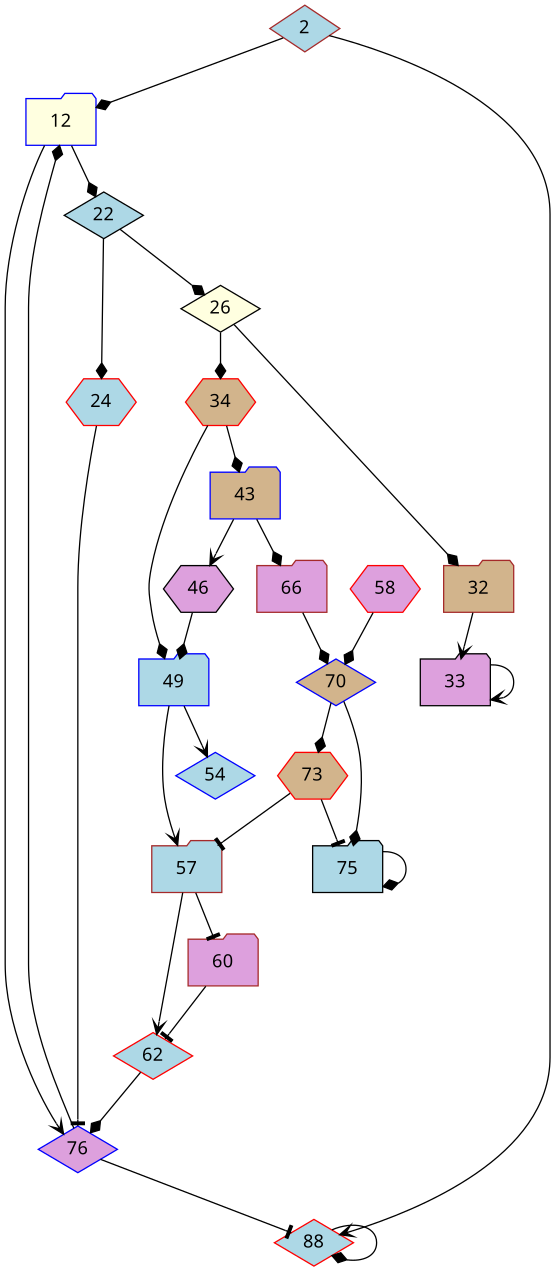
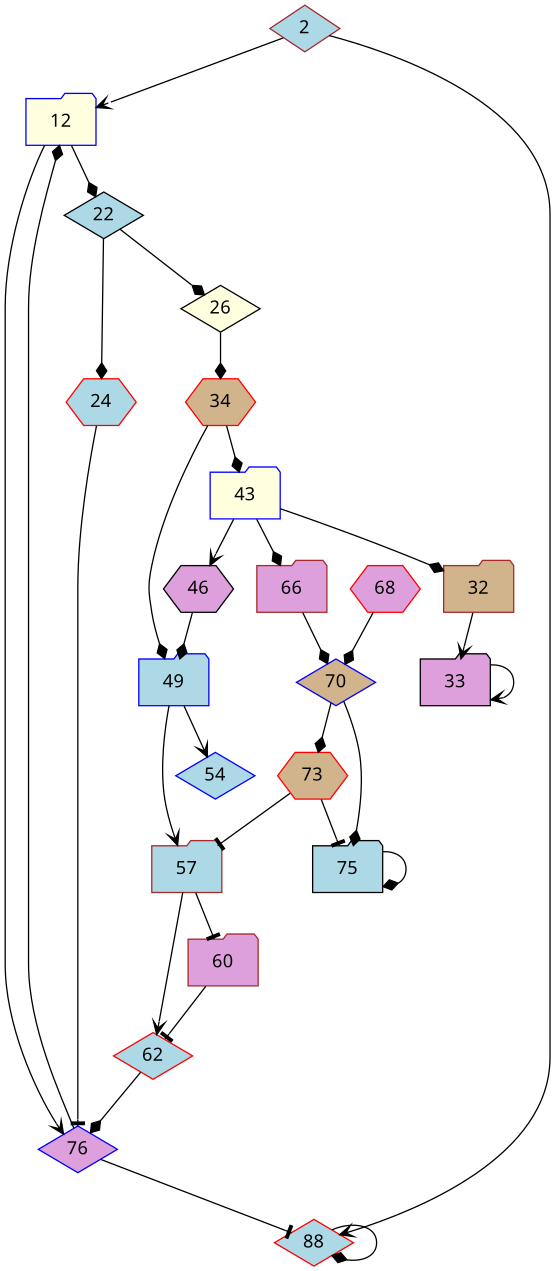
edge "2" -> "12": arrowhead diamond -> vee
edge "26" -> "32": now "43" -> "32"
node "43": fillcolor tan -> lightyellow
node "58": label "58" -> "68"
